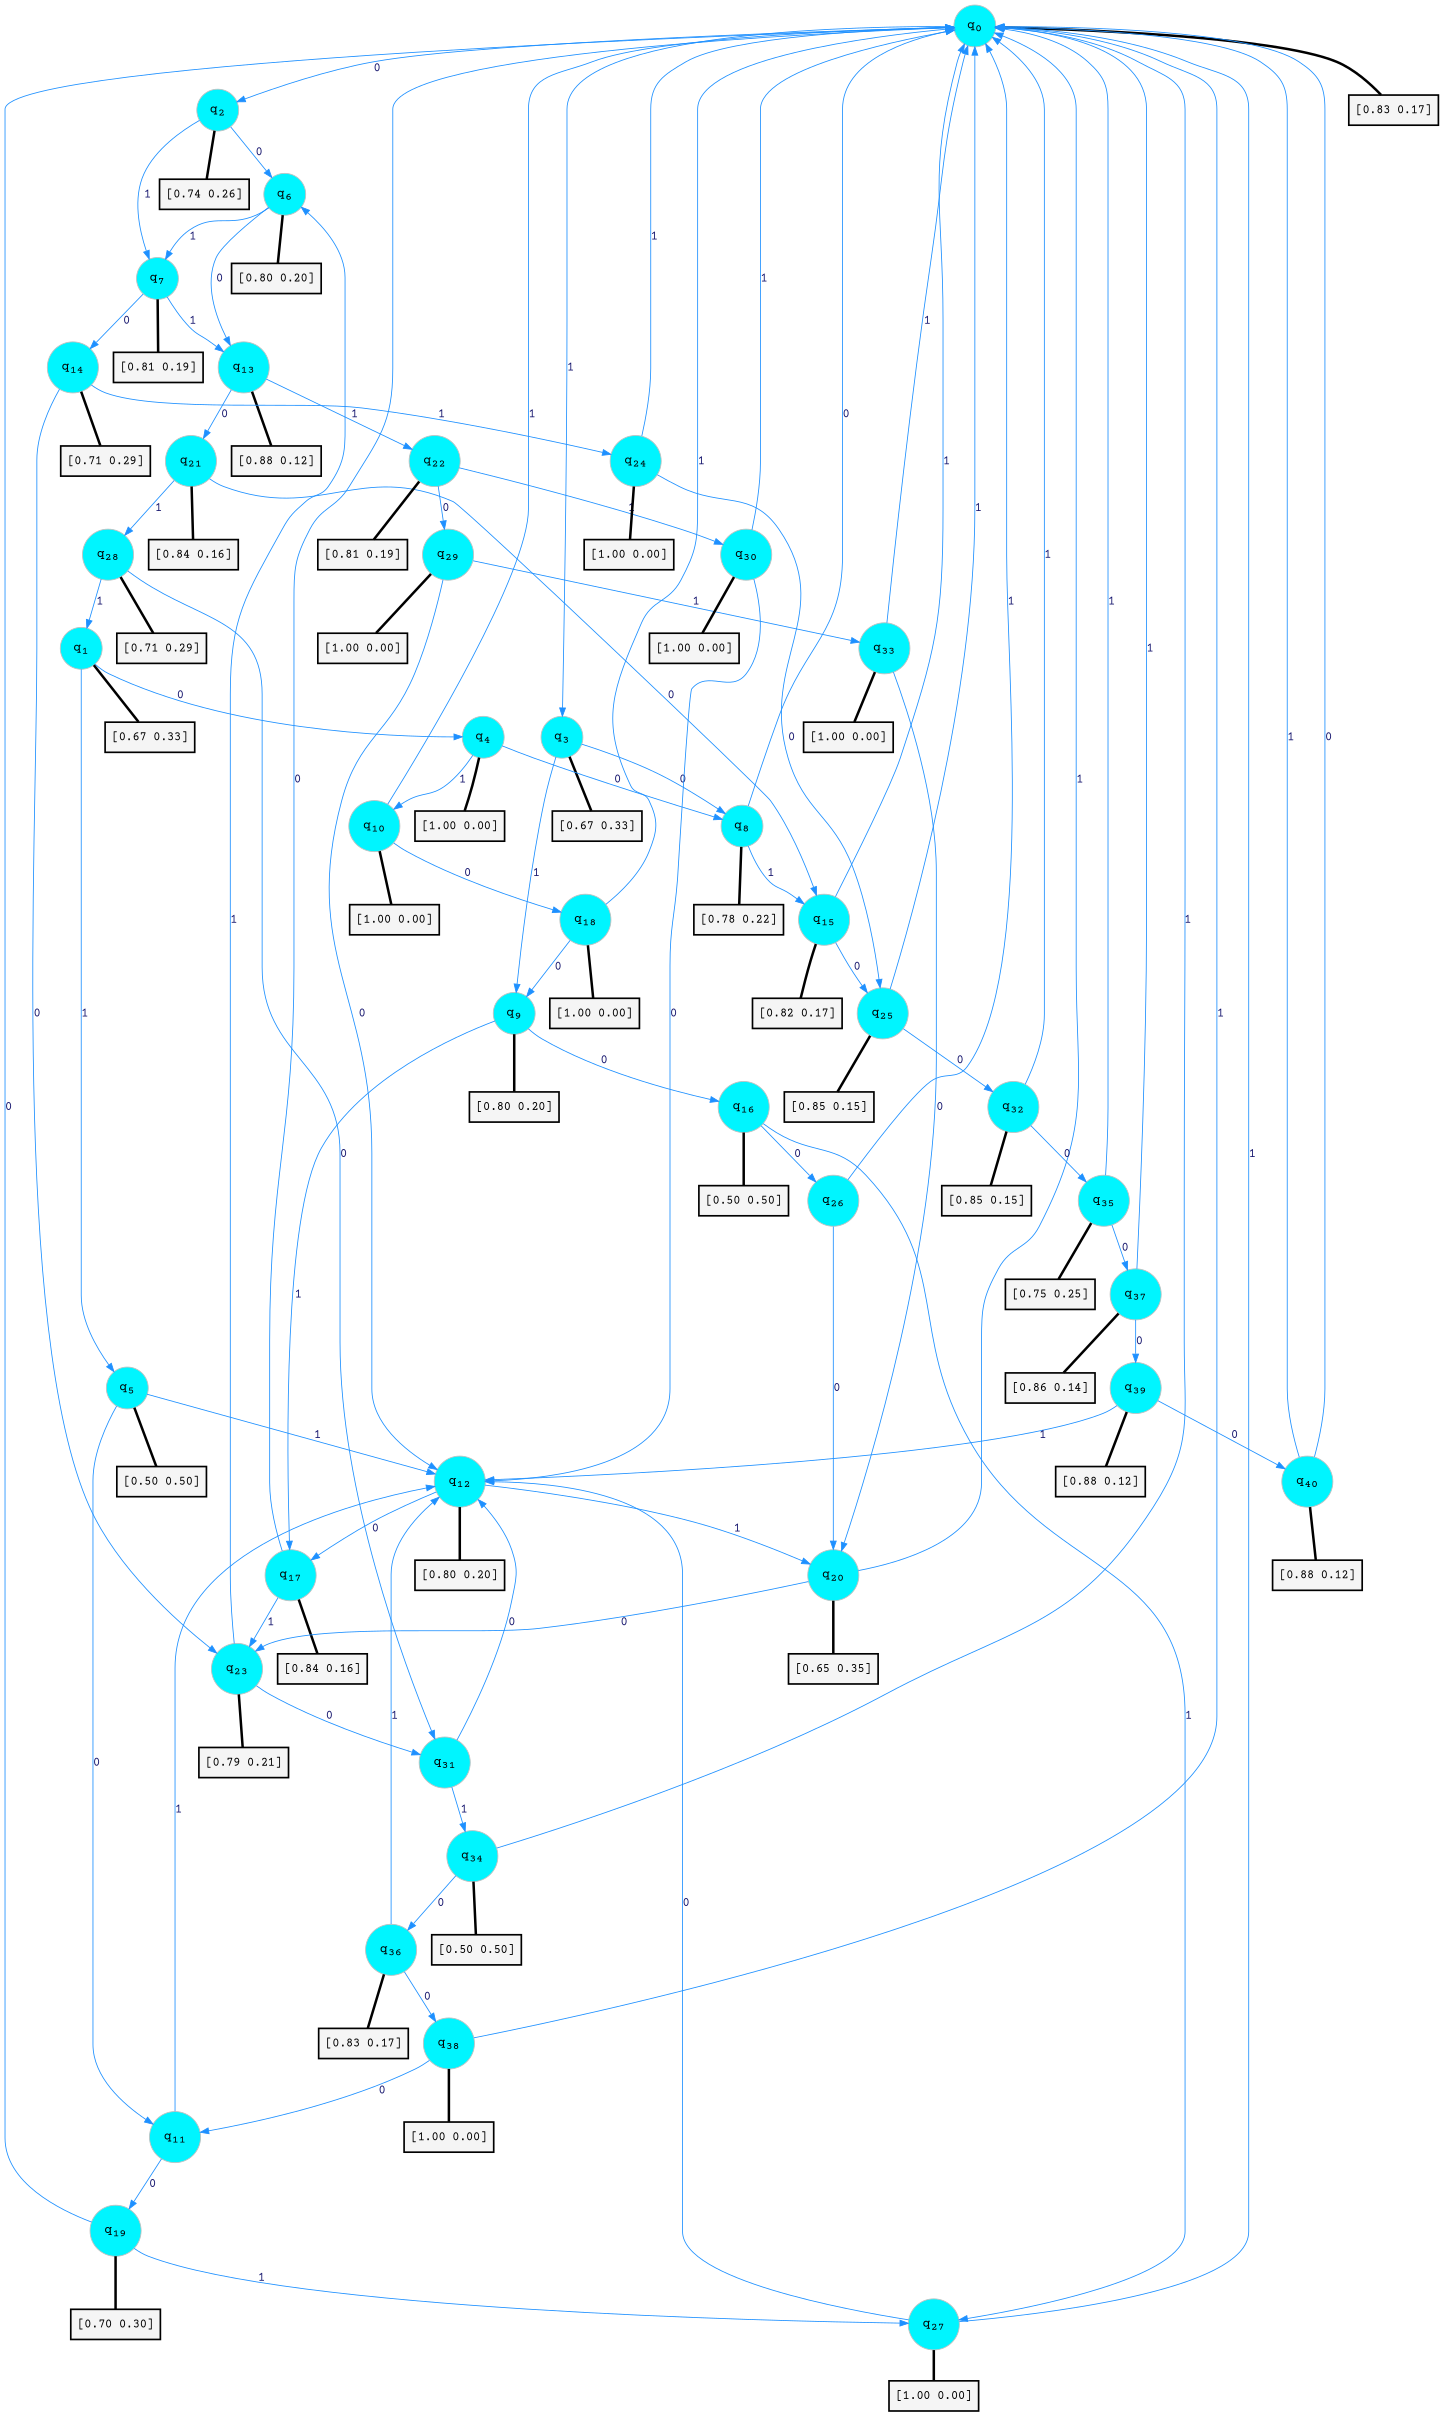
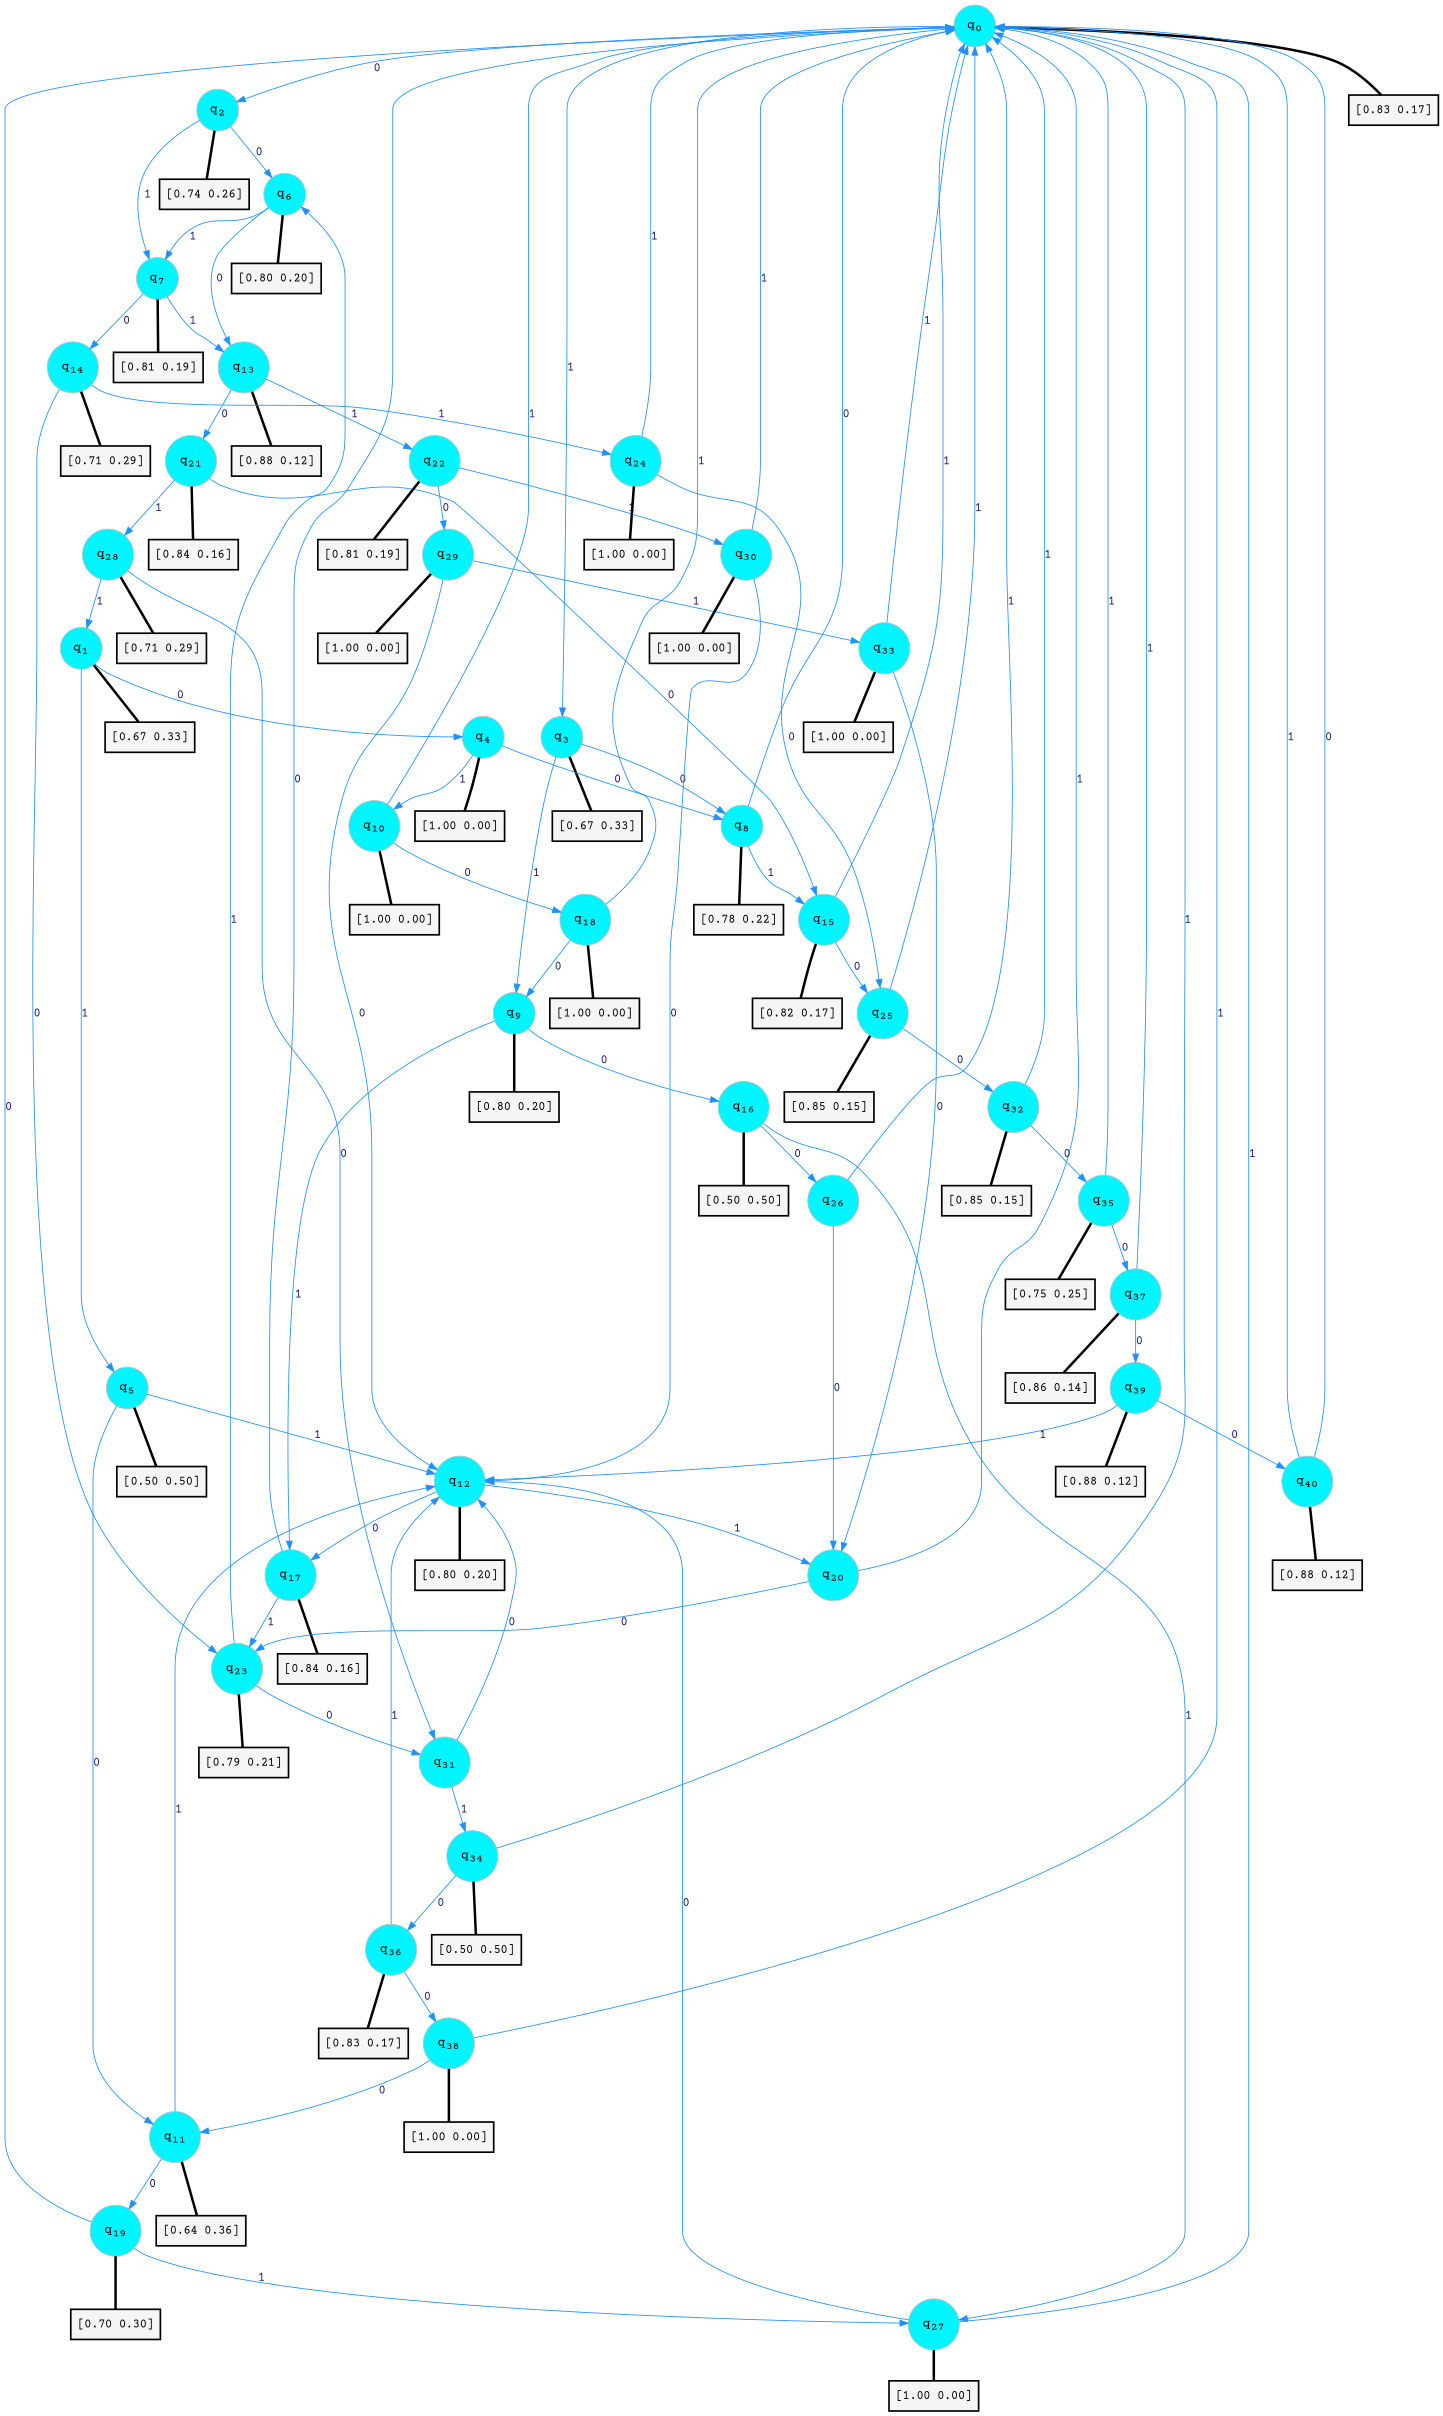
node "[0.65 0.35]": removed
node "[0.64 0.36]": added
